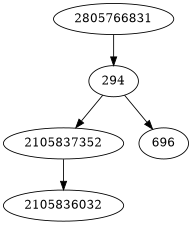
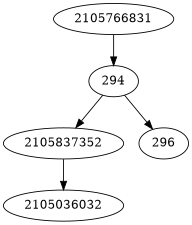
node "2805766831": label "2805766831" -> "2105766831"
node "696": label "696" -> "296"
node "2105836032": label "2105836032" -> "2105036032"
